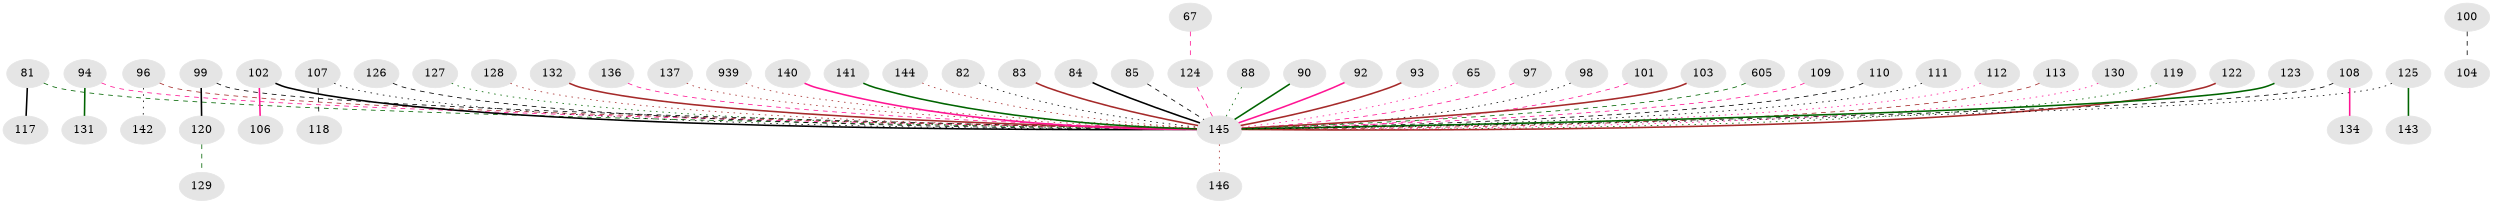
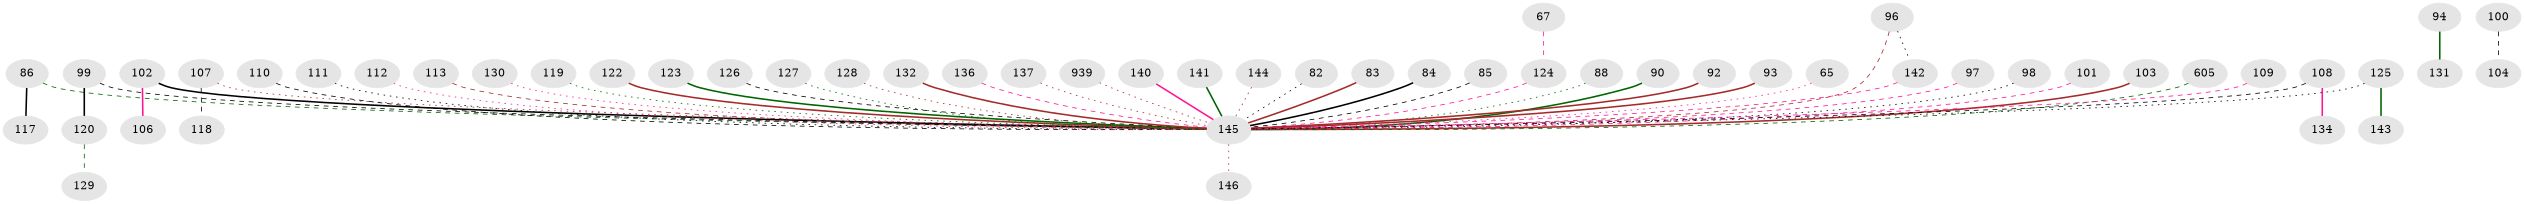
node "81": label "81" -> "86"
edge "92" -- "145": color deeppink -> brown
edge "94" -- "145": now "142" -- "145"
edge "107" -- "145": color black -> brown
